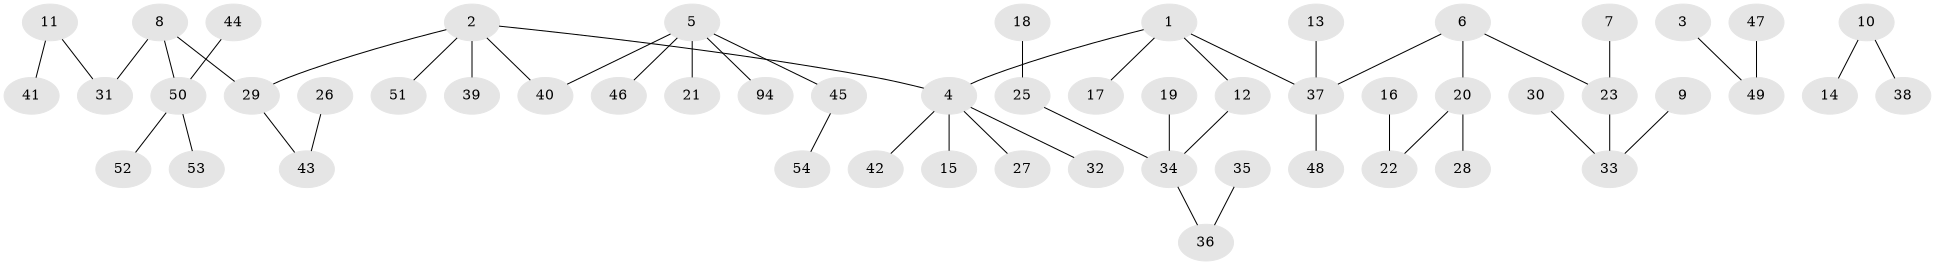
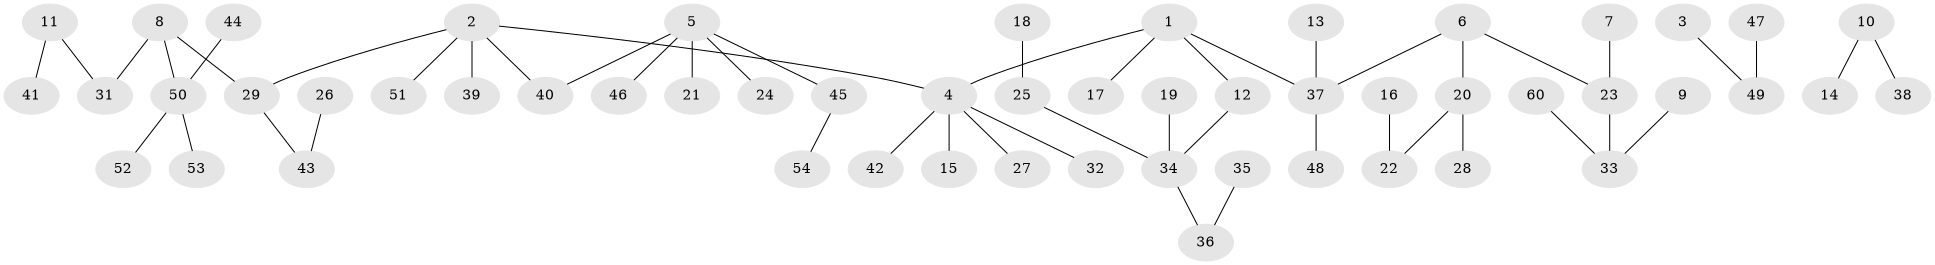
node "94": label "94" -> "24"
node "30": label "30" -> "60"
